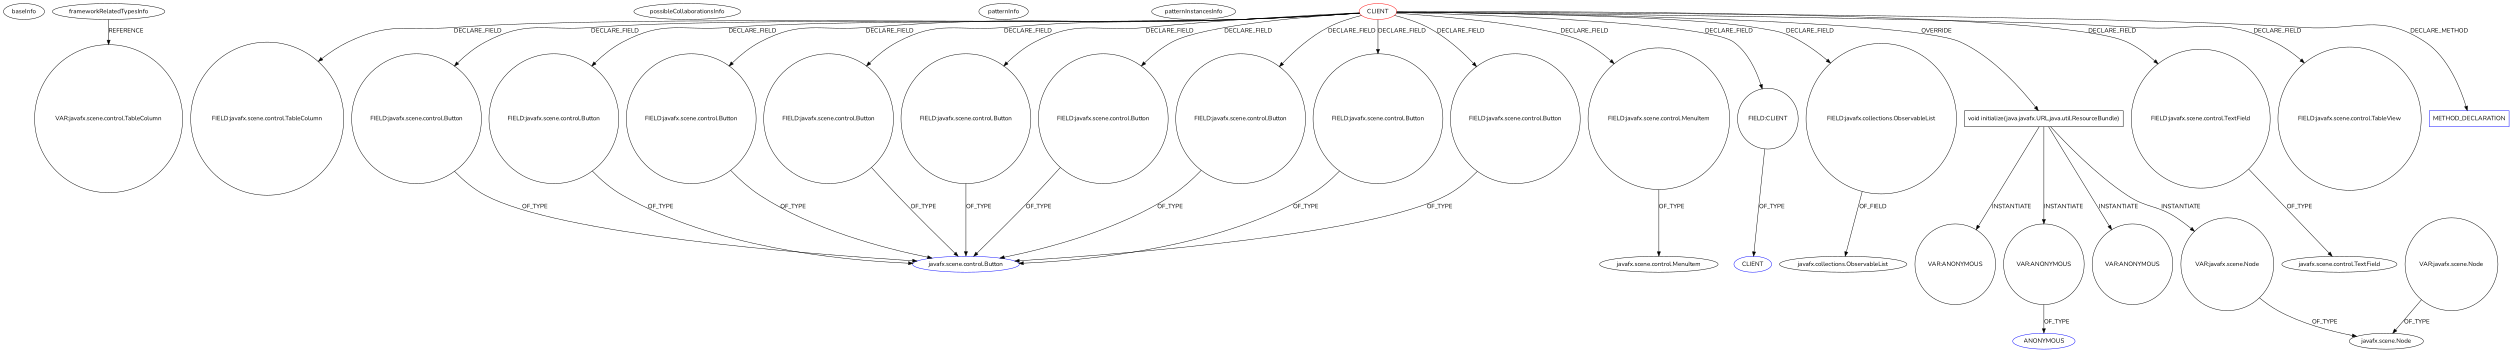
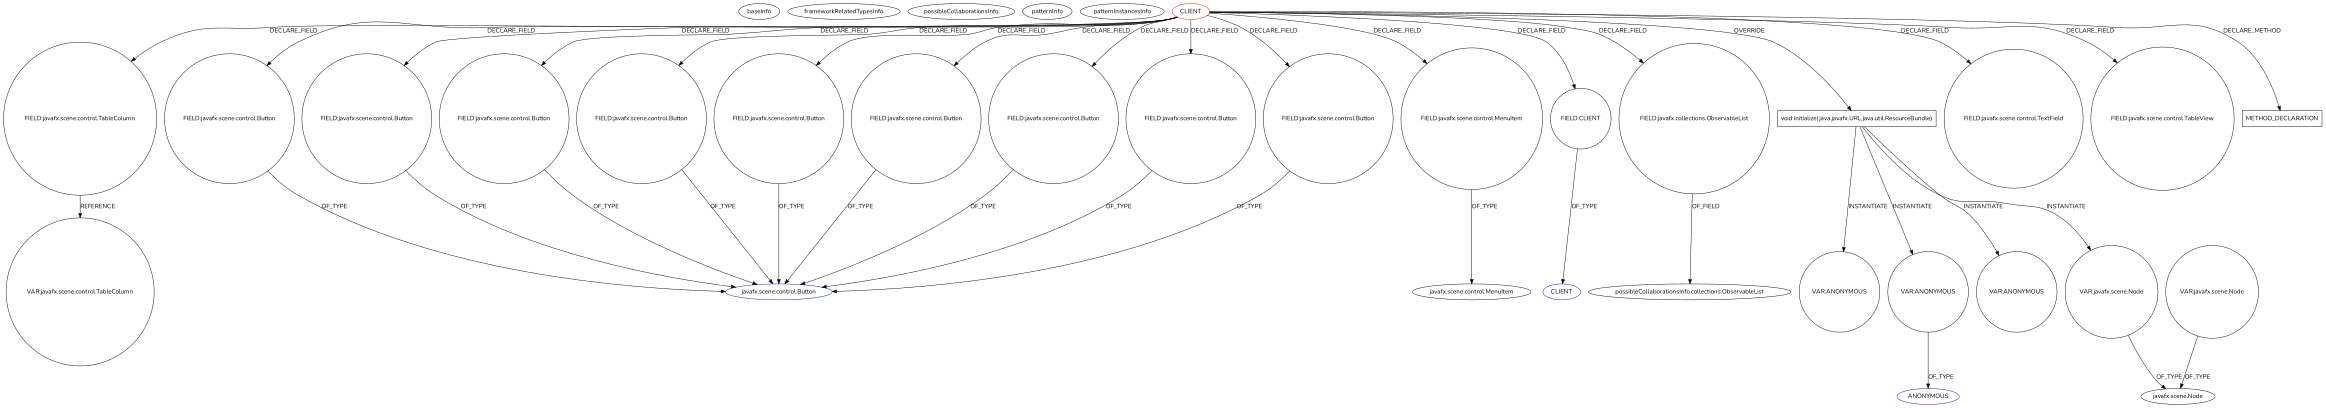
edge "frameworkRelatedTypesInfo" -> "VAR:javafx.scene.control.TableColumn": now "FIELD:javafx.scene.control.TableColumn" -> "VAR:javafx.scene.control.TableColumn"
node "METHOD_DECLARATION": color blue -> black
node "javafx.collections.ObservableList": label "javafx.collections.ObservableList" -> "possibleCollaborationsInfo.collections.ObservableList"
node "javafx.scene.control.TextField": removed
